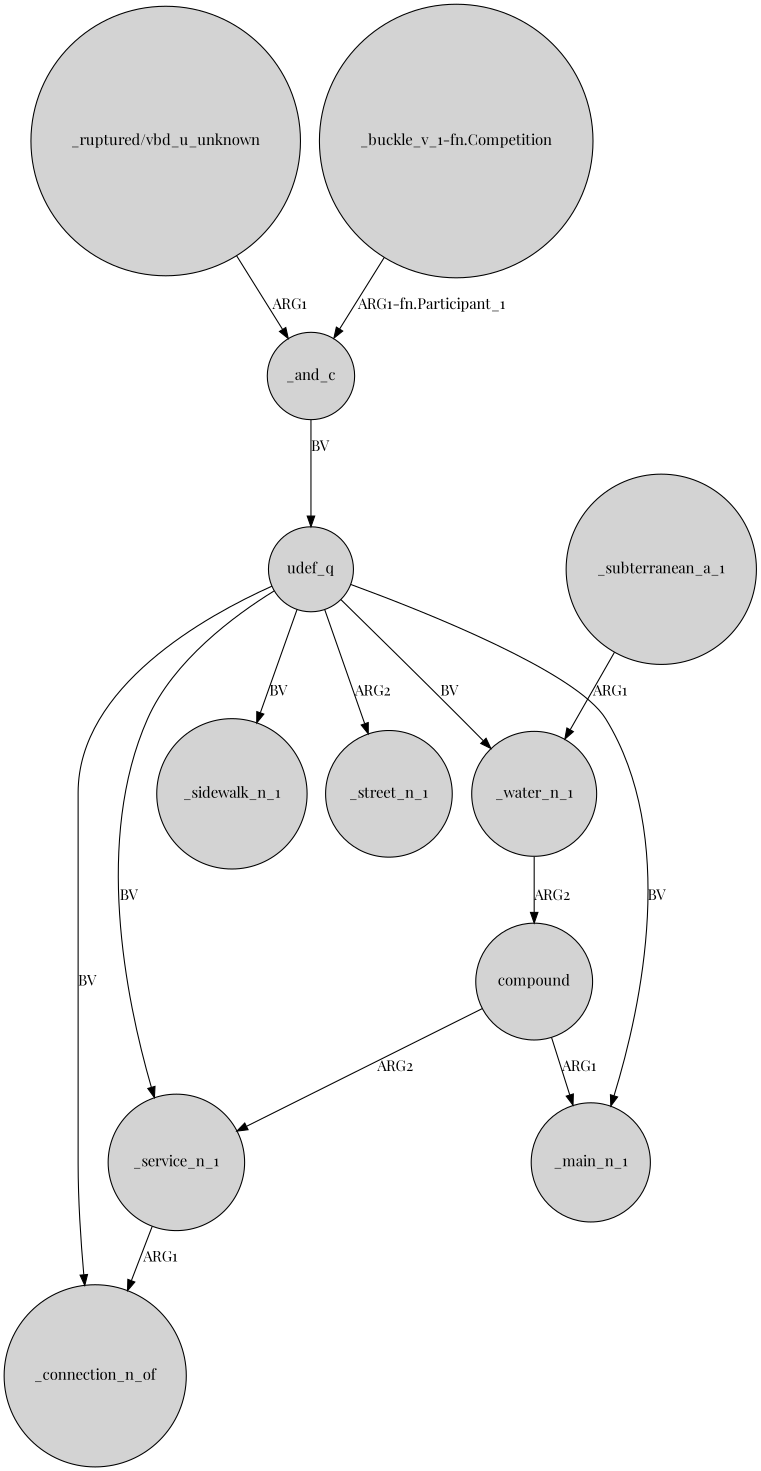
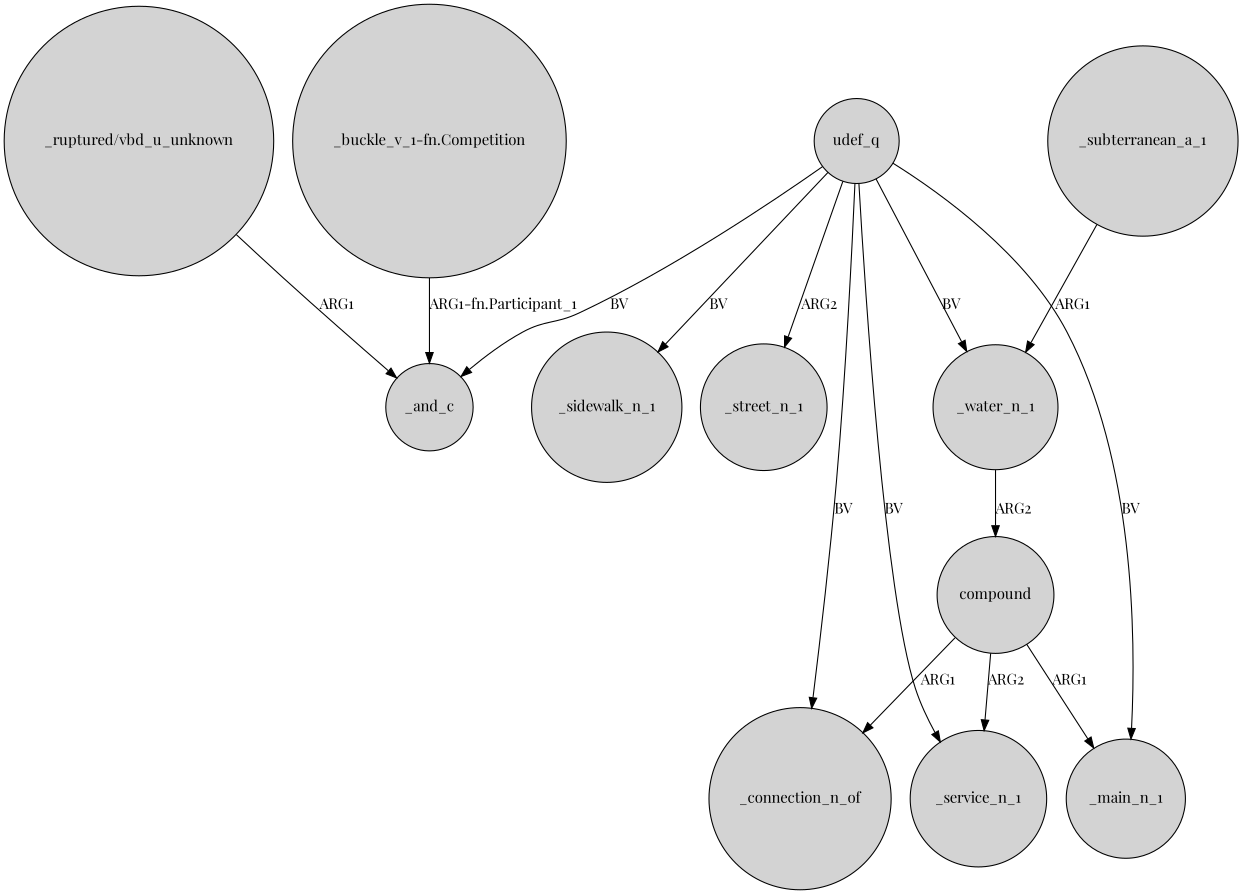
edge "_and_c" -> "udef_q": reversed
edge "_service_n_1" -> "_connection_n_of": now "compound" -> "_connection_n_of"
